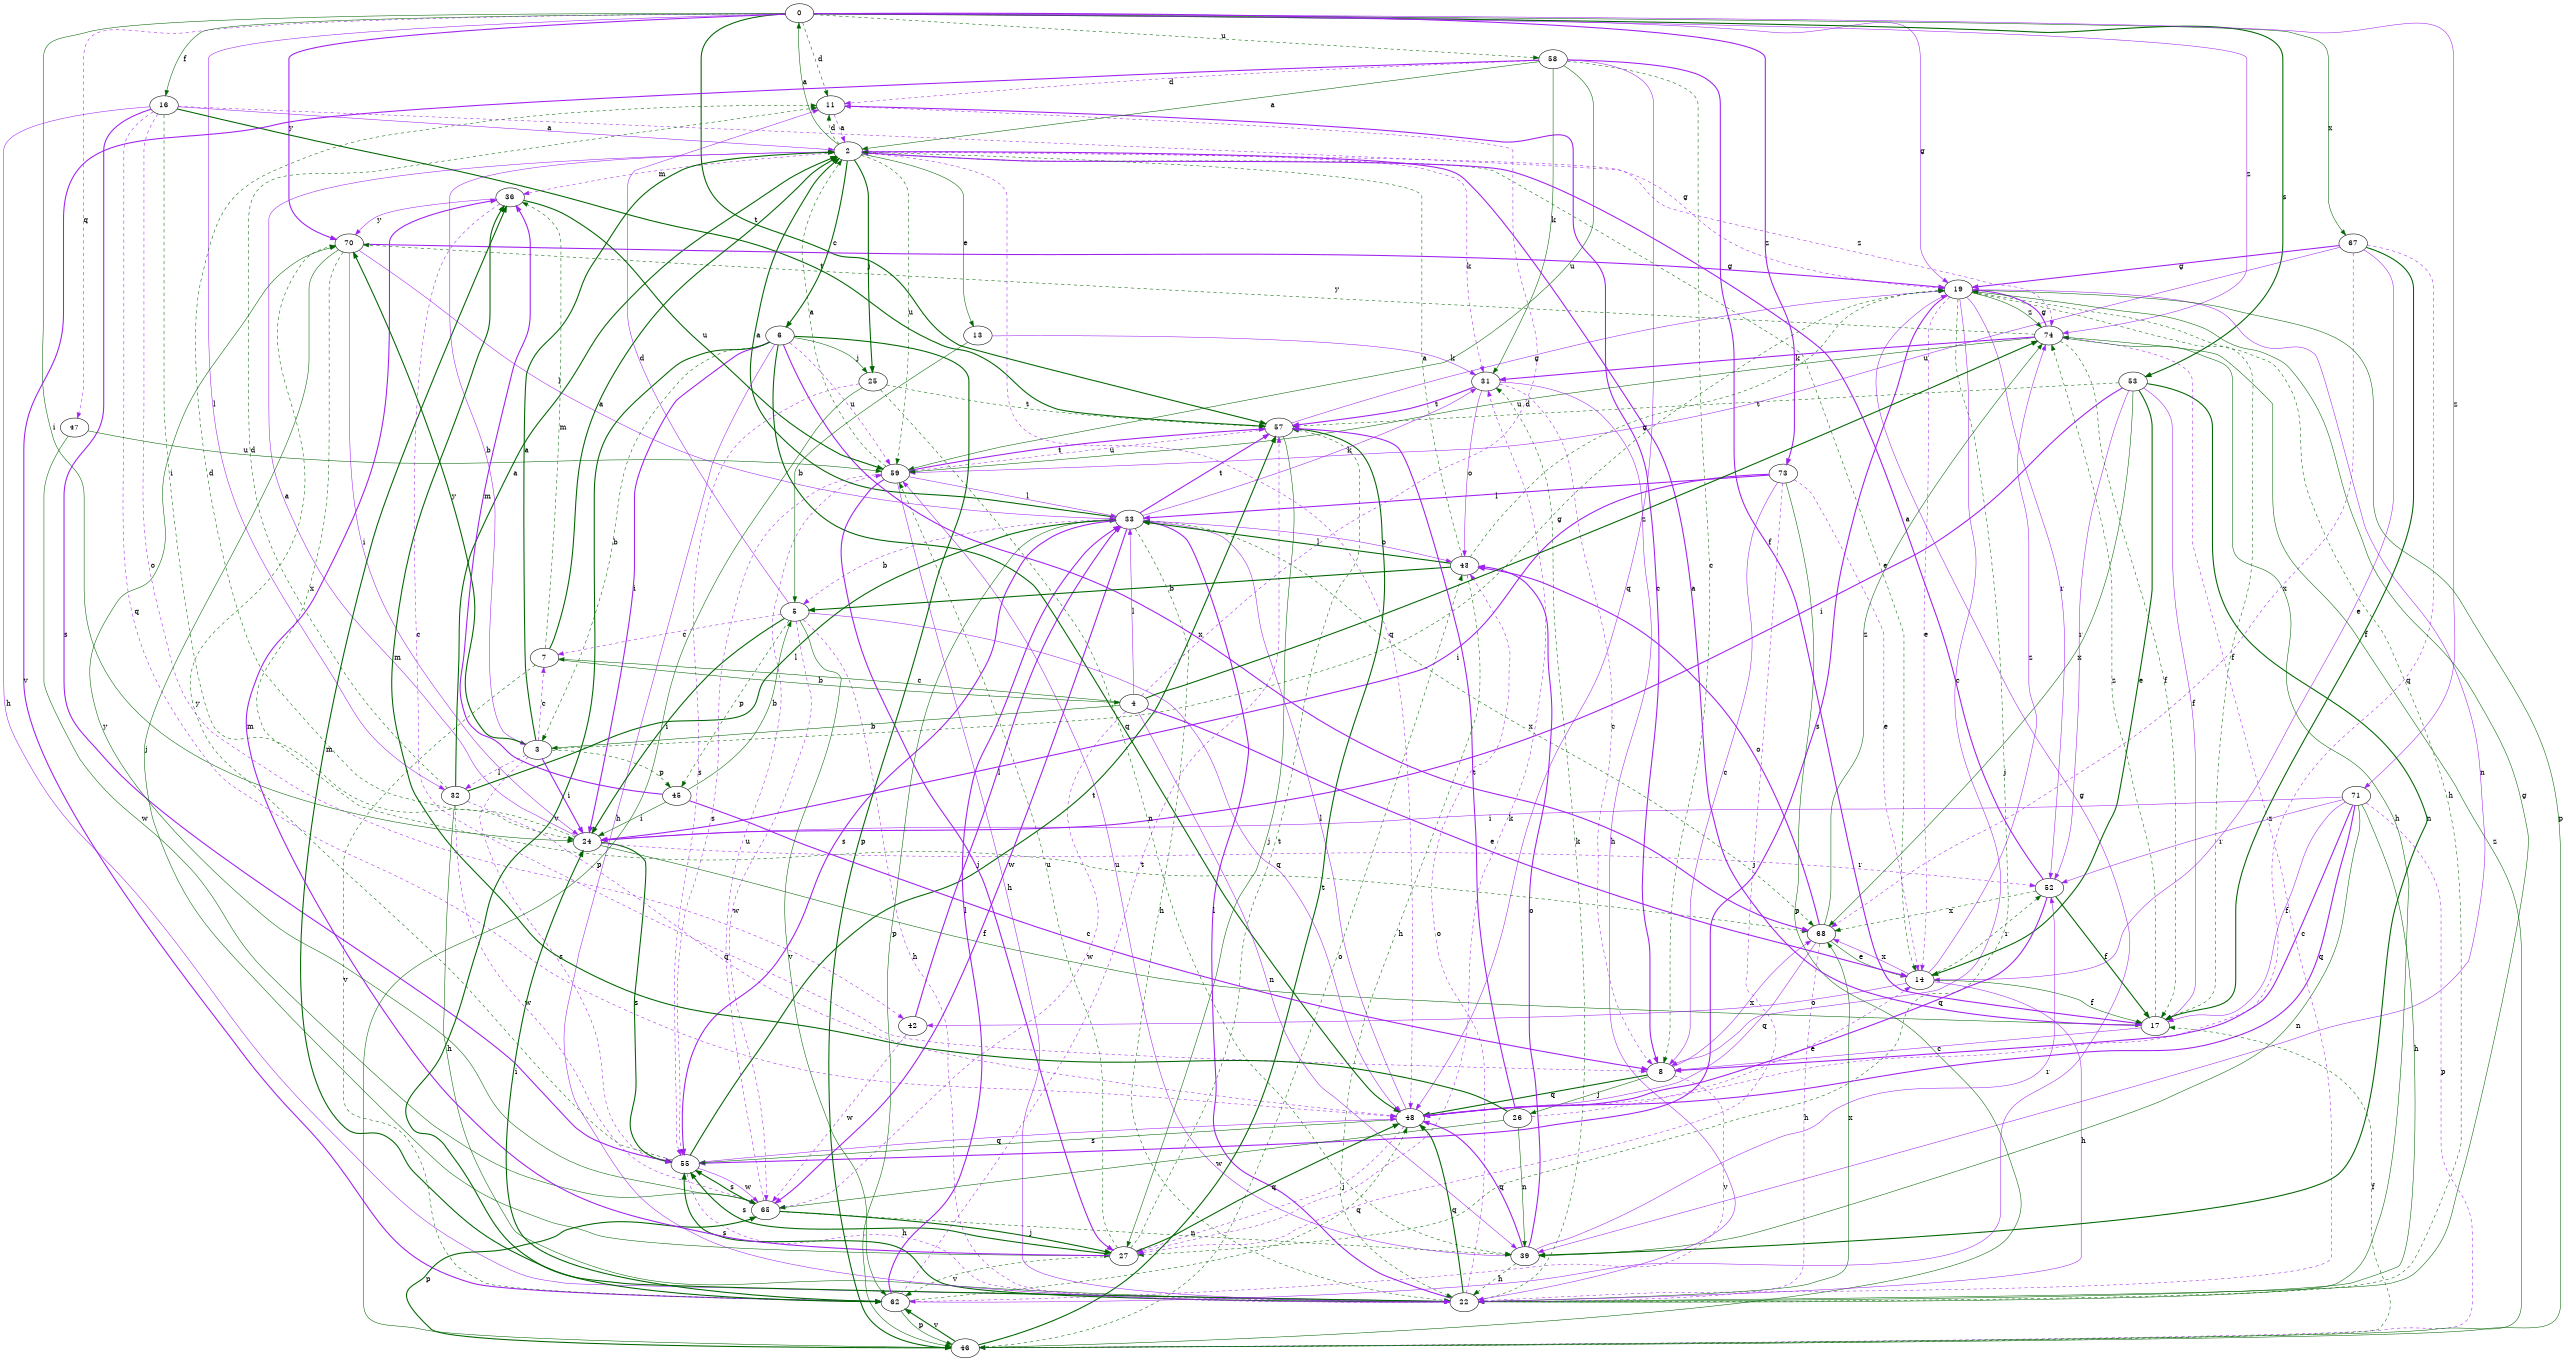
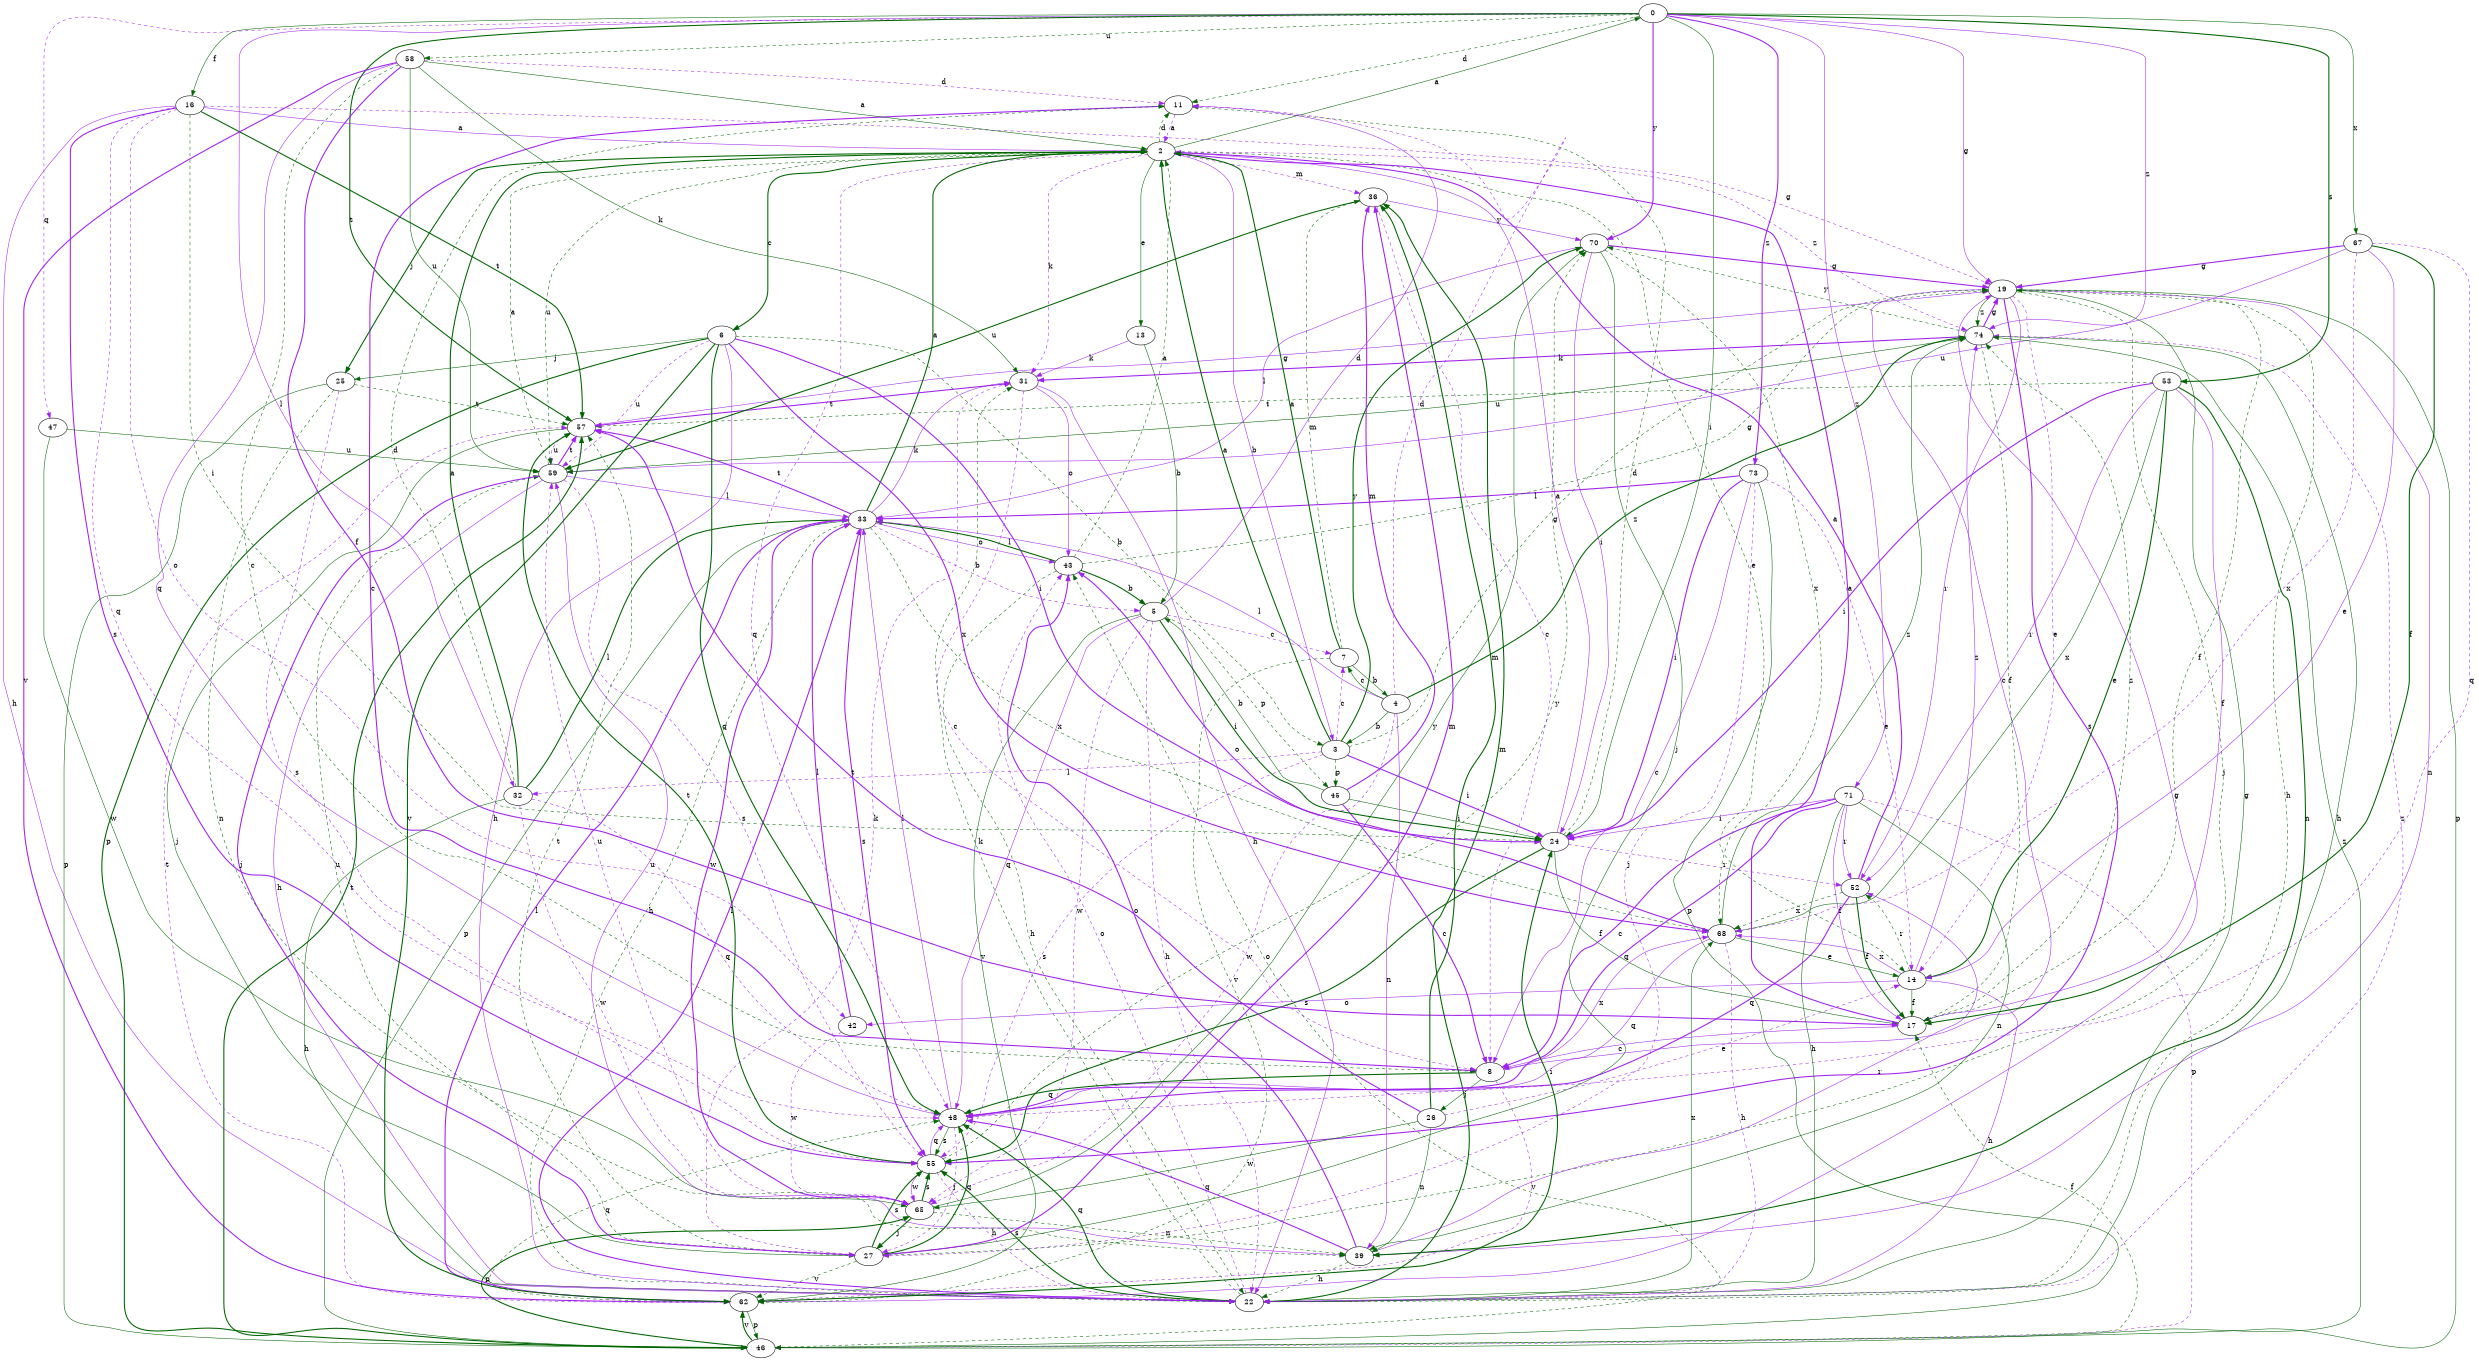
edge "4" -> "14": removed, label "e"
